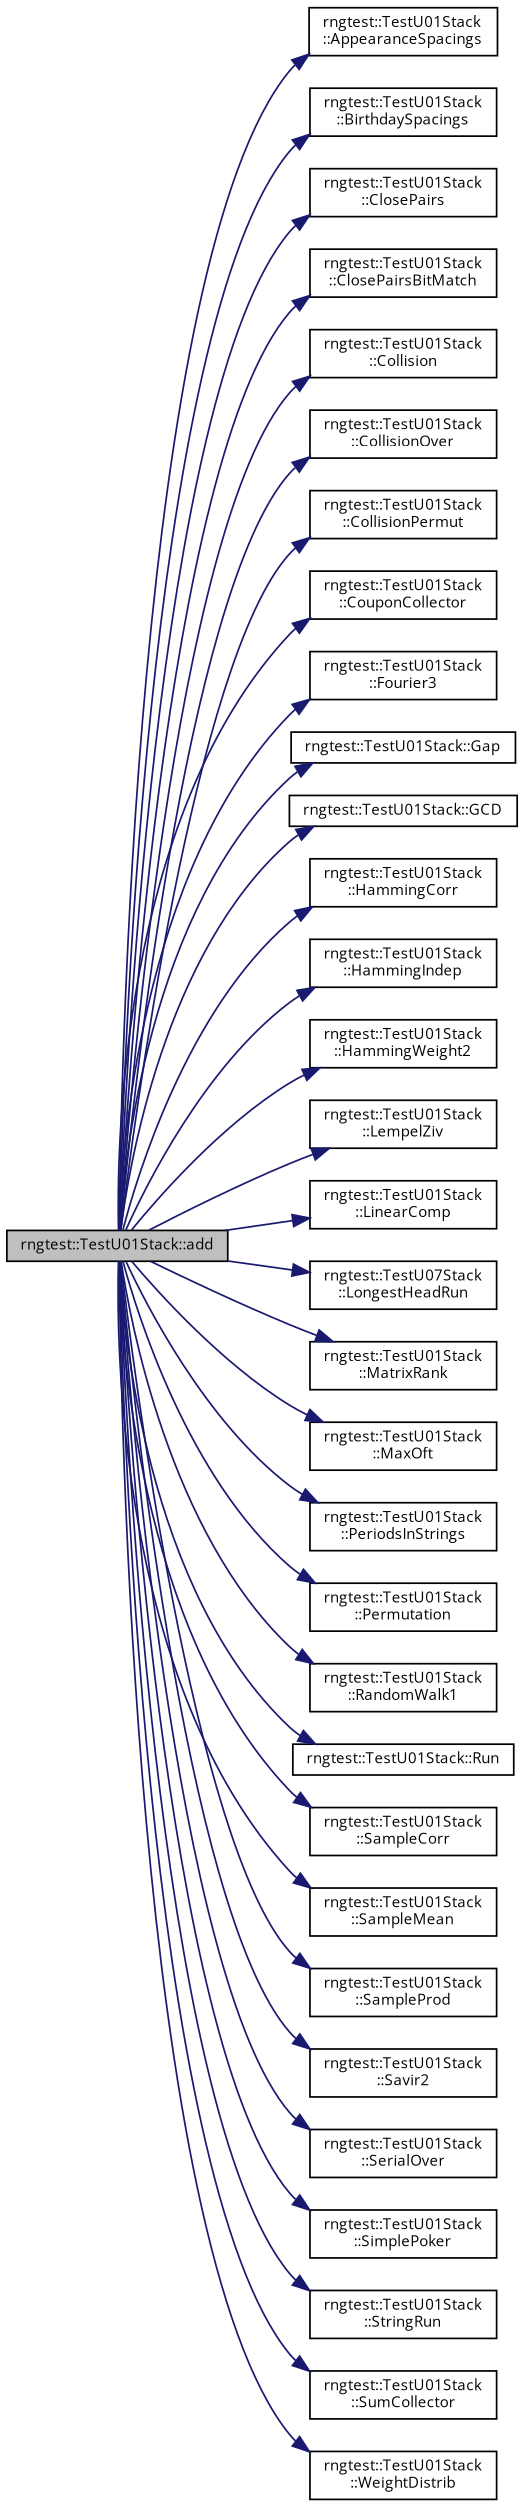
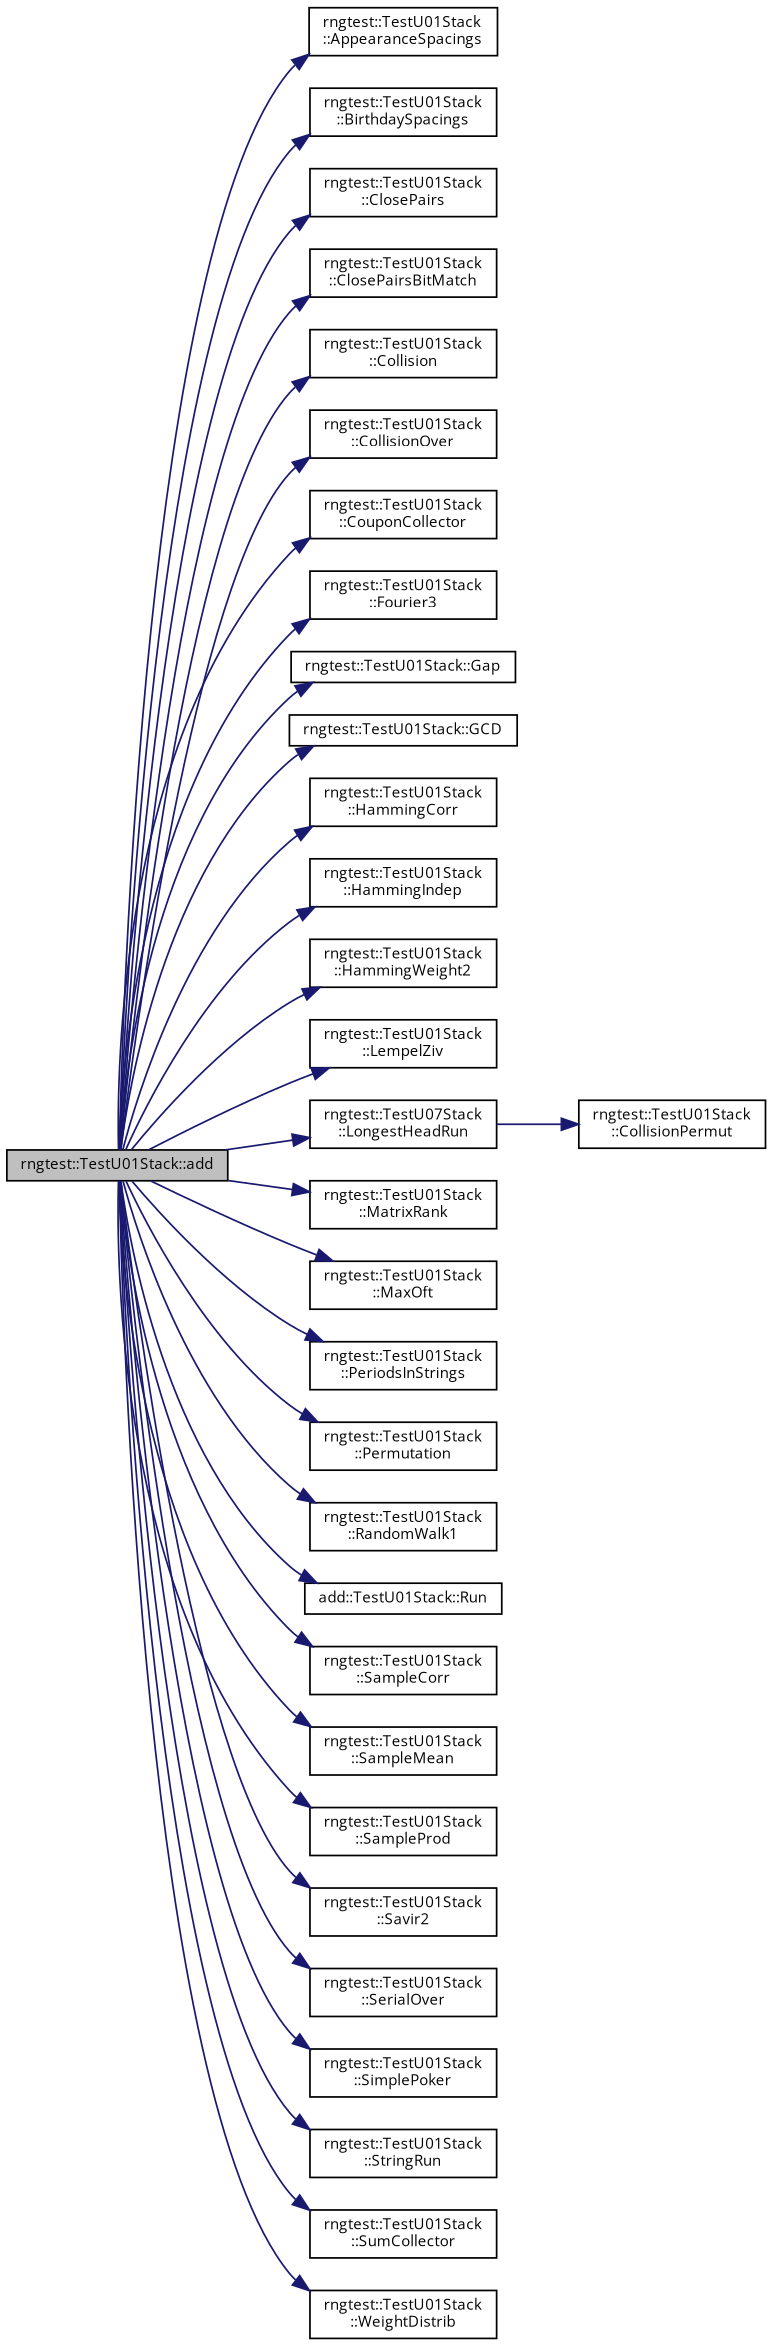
edge "rngtest::TestU01Stack::add" -> "rngtest::TestU01Stack ::CollisionPermut": now "rngtest::TestU07Stack ::LongestHeadRun" -> "rngtest::TestU01Stack ::CollisionPermut"
node "rngtest::TestU01Stack ::LinearComp": removed
node "rngtest::TestU01Stack::Run": label "rngtest::TestU01Stack::Run" -> "add::TestU01Stack::Run"
